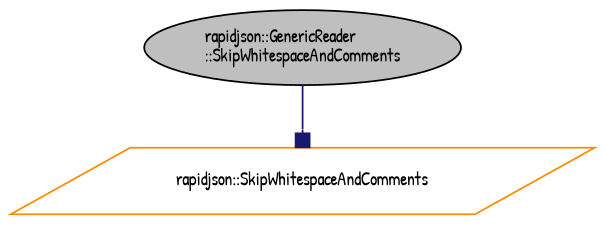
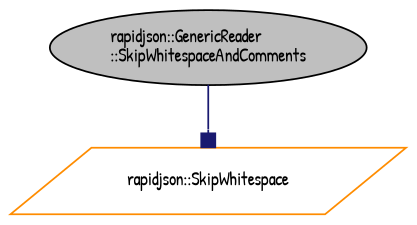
node "rapidjson::SkipWhitespaceAndComments": label "rapidjson::SkipWhitespaceAndComments" -> "rapidjson::SkipWhitespace"
